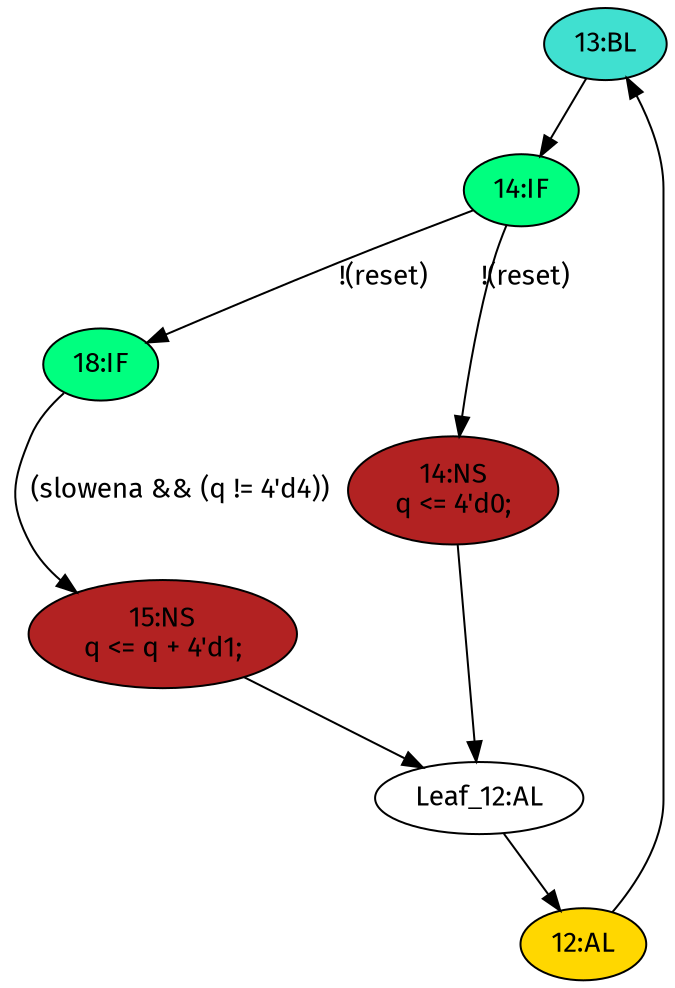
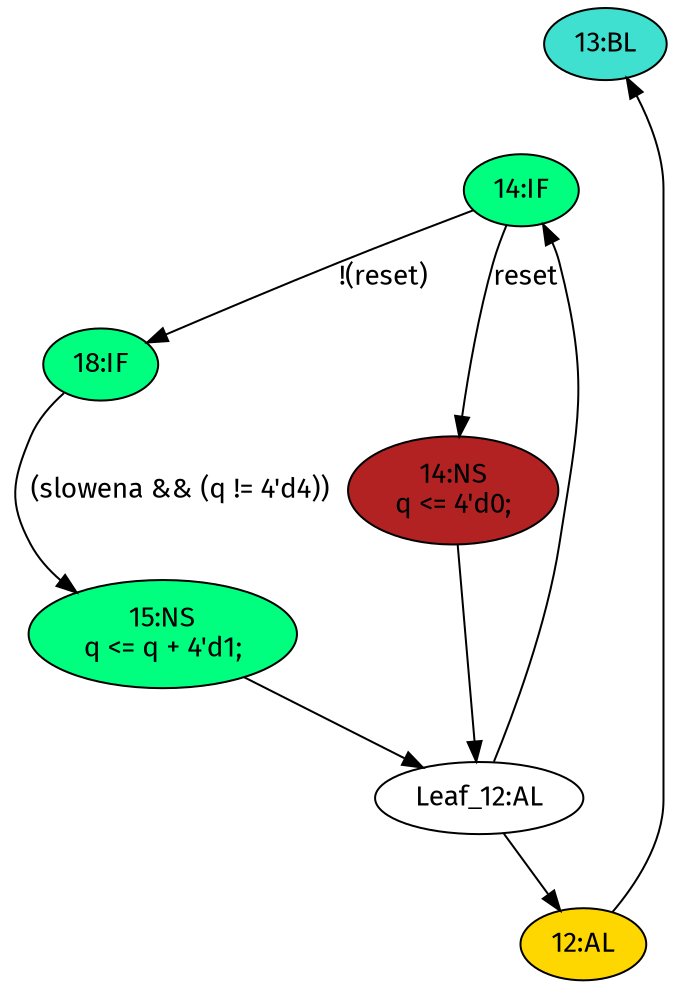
edge "13:BL" -> "14:IF": now "Leaf_12:AL" -> "14:IF"
edge "14:IF" -> "14:NS q <= 4'd0;": label "!(reset)" -> "reset"
node "15:NS q <= q + 4'd1;": fillcolor firebrick -> springgreen
